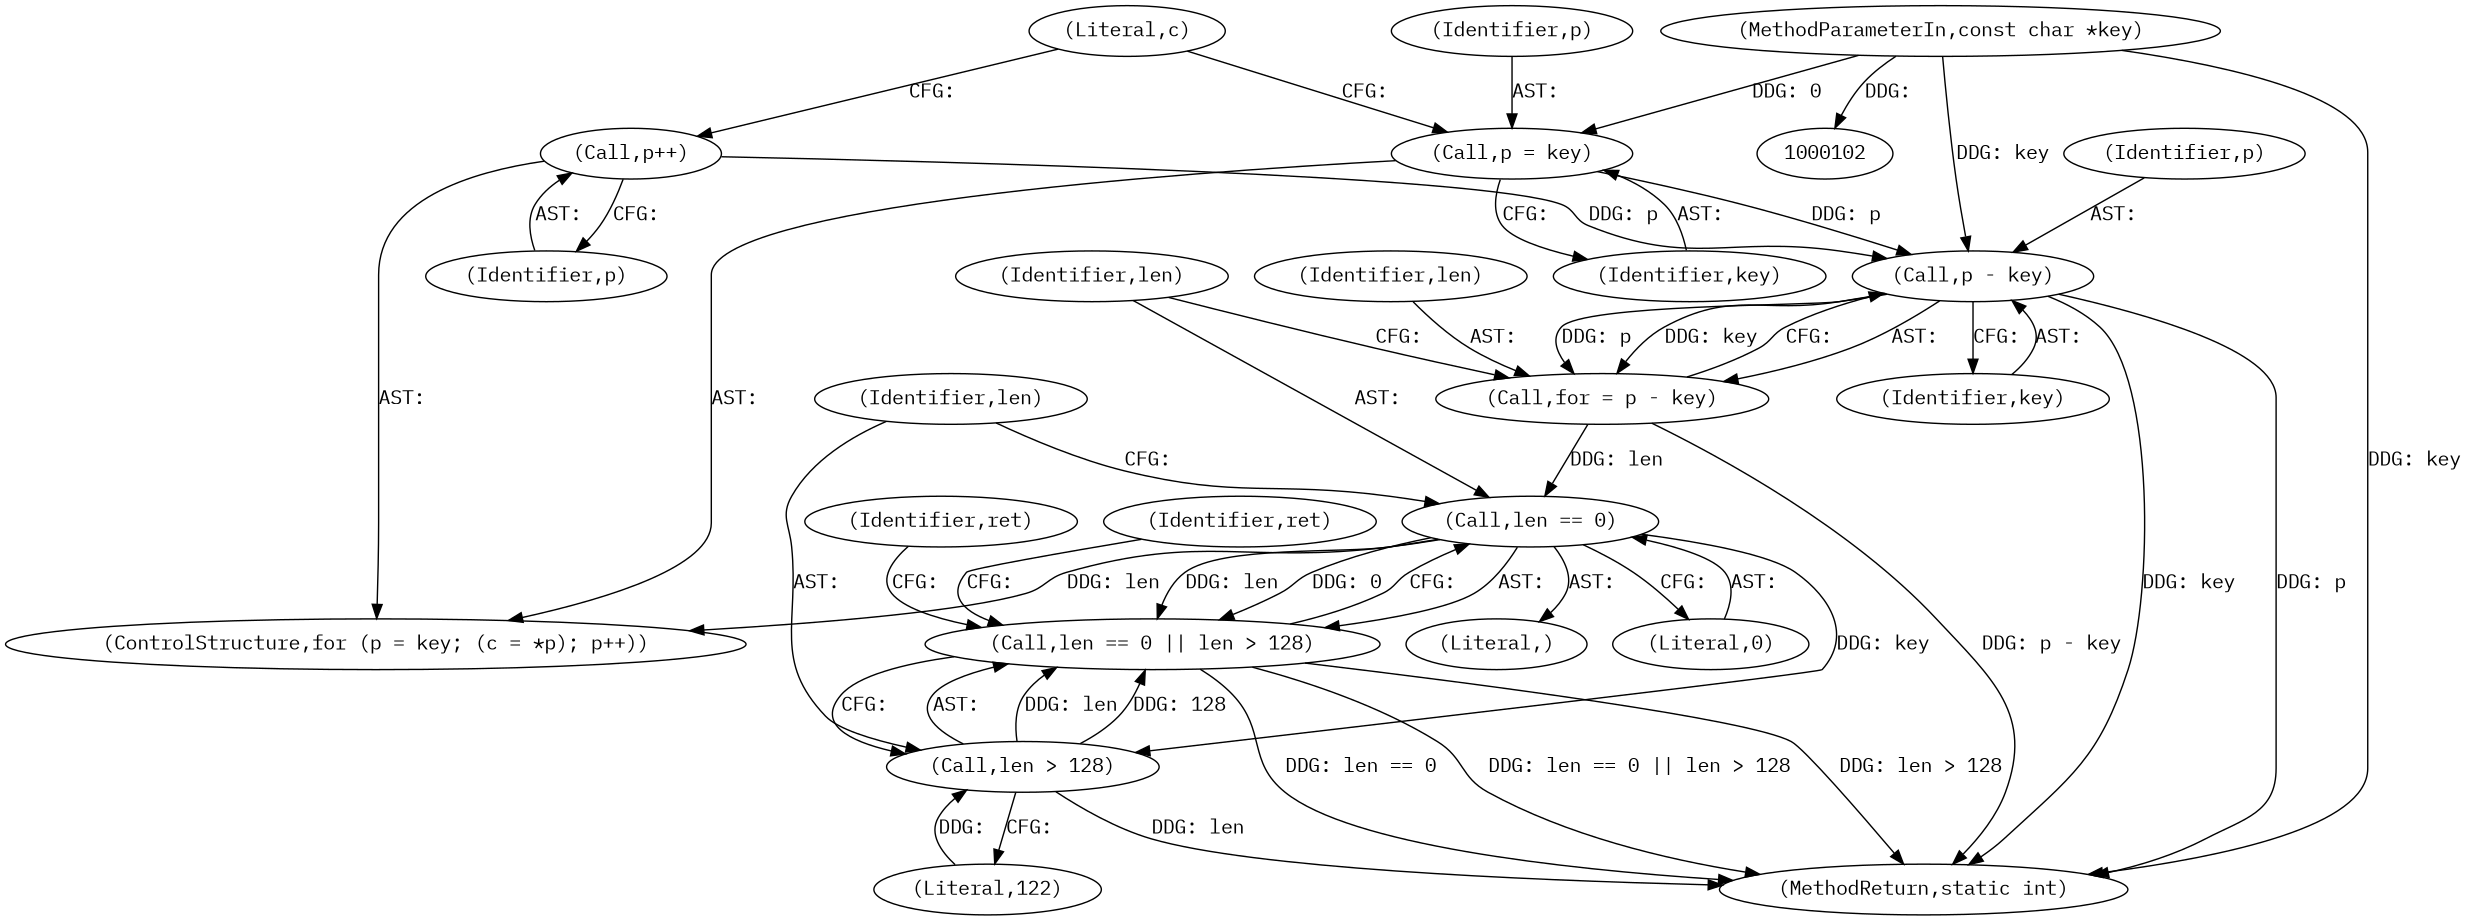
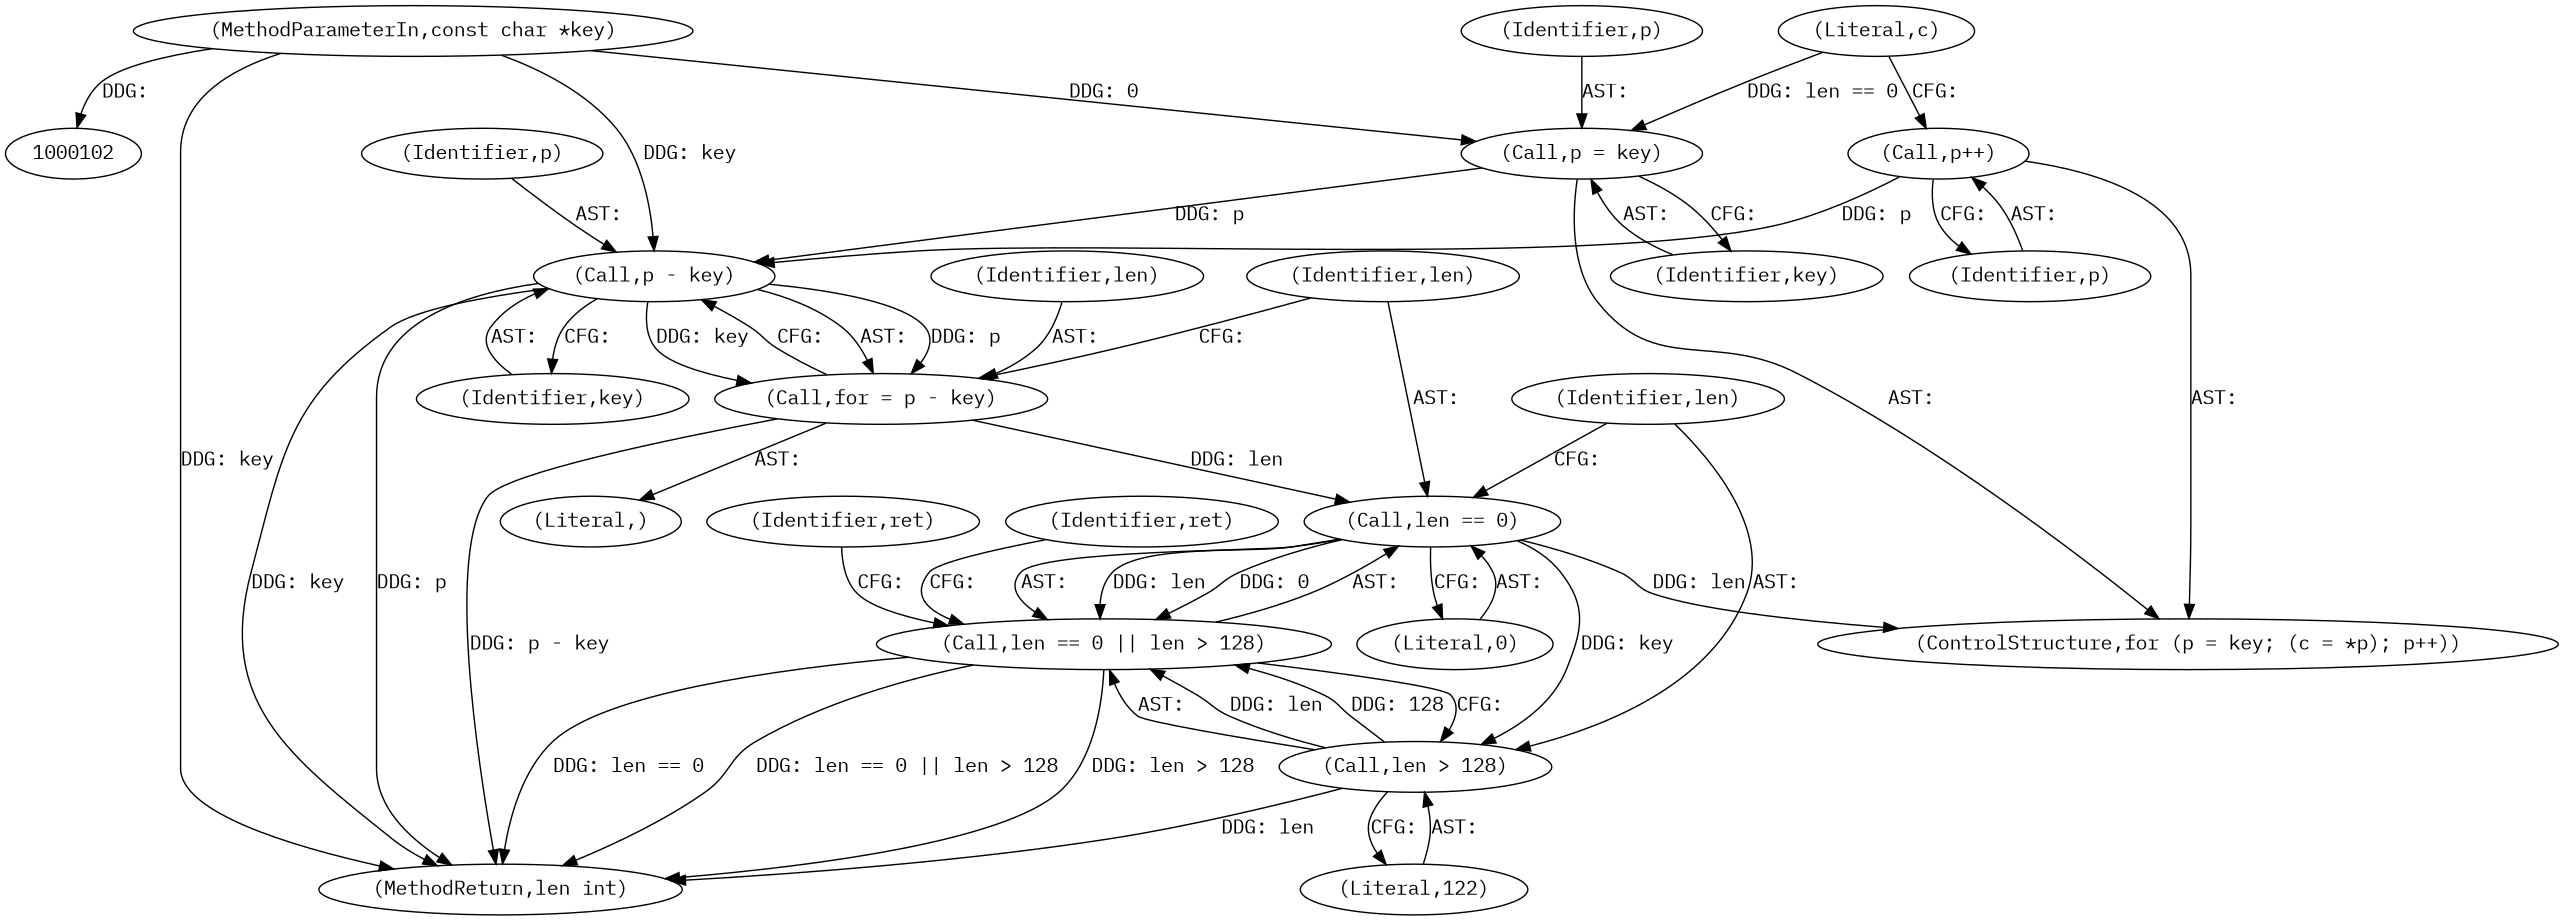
edge "(Literal,c)" -> "(Call,p = key)": label "CFG: " -> "DDG: len == 0"
edge "(Call,len == 0)" -> "(Literal,)": now "(Call,for = p - key)" -> "(Literal,)"
edge "(Call,len == 0 || len > 128)" -> "(Call,len == 0)": label "CFG: " -> "AST: "
edge "(Literal,122)" -> "(Call,len > 128)": label "DDG: " -> "AST: "
node "(MethodReturn,static int)": label "(MethodReturn,static int)" -> "(MethodReturn,len int)"
